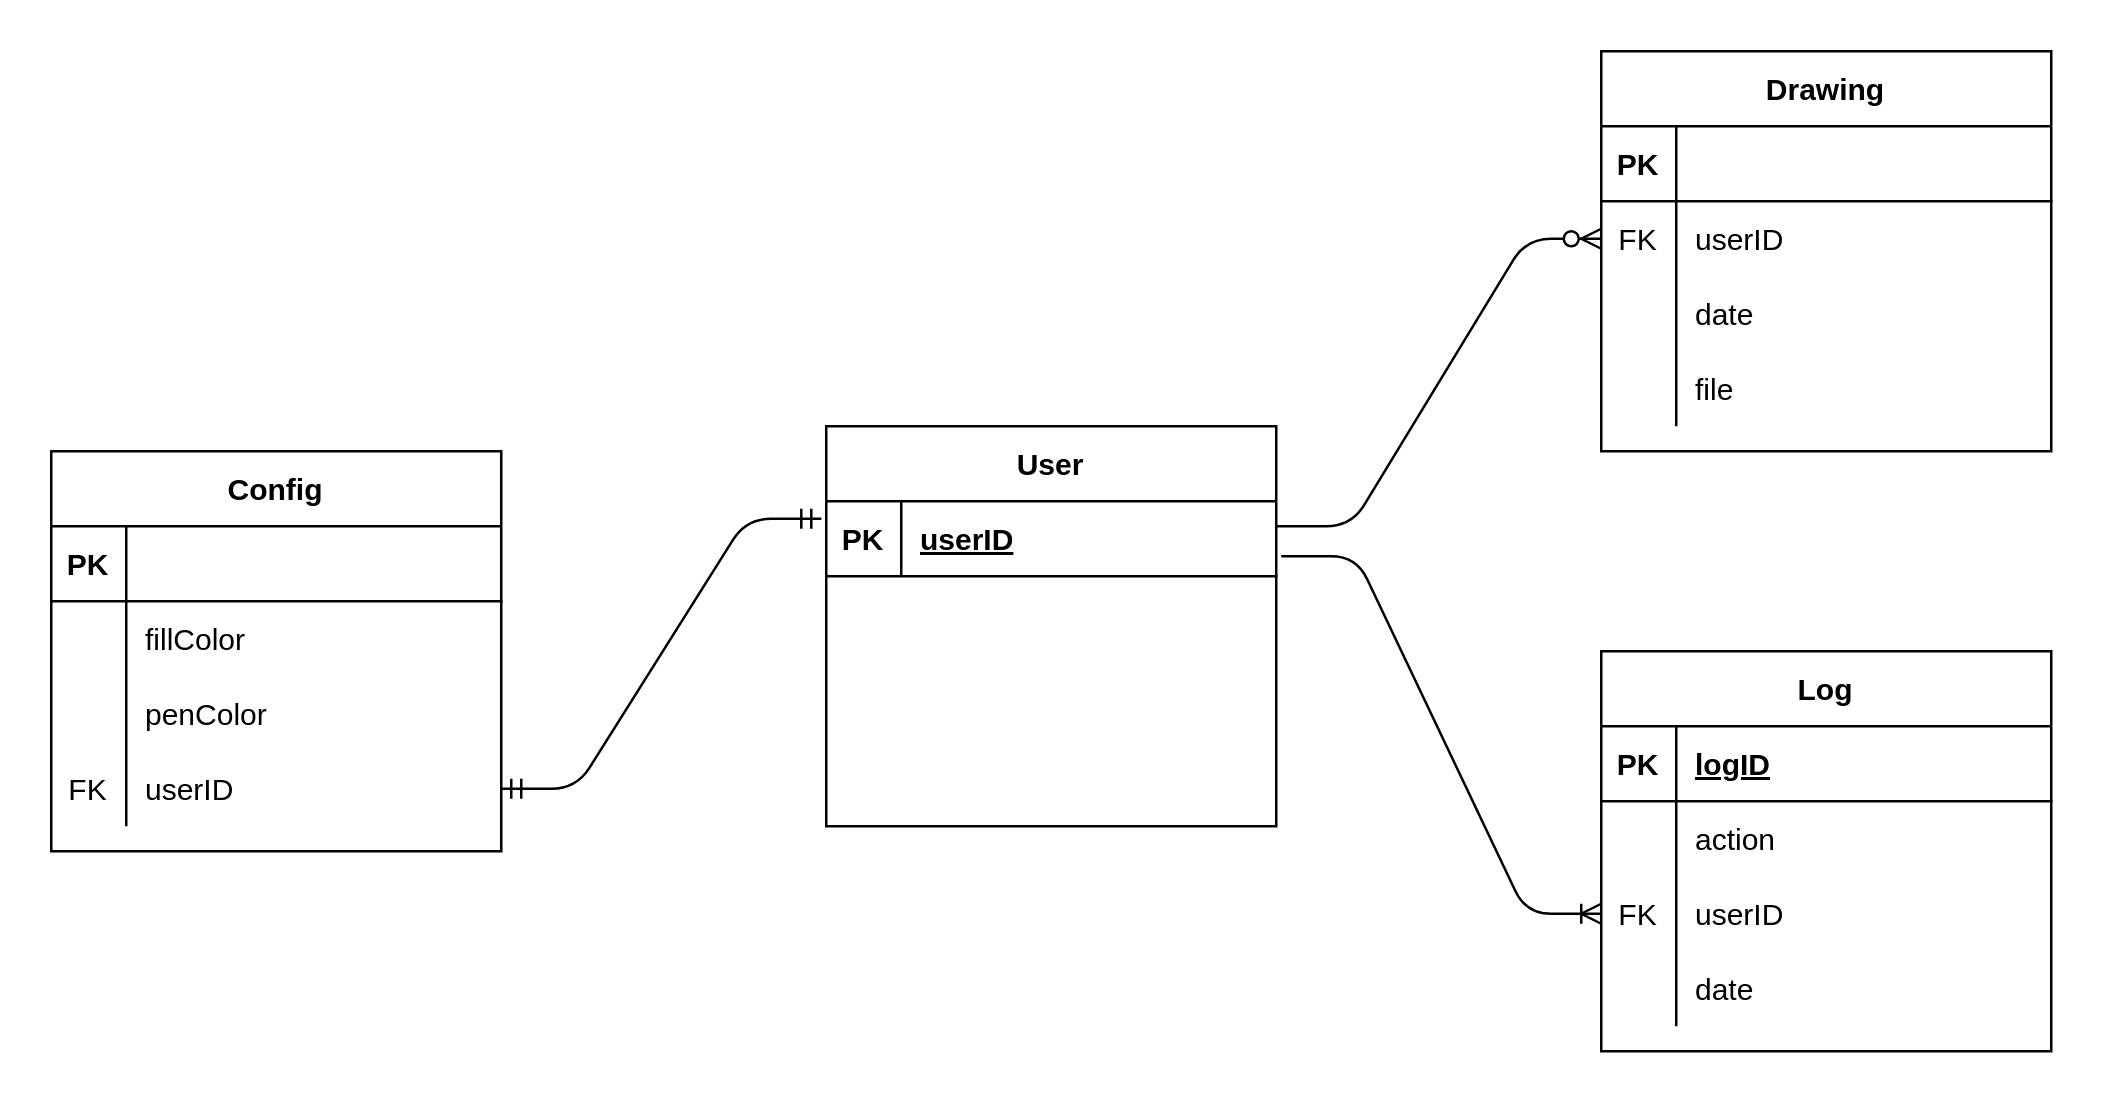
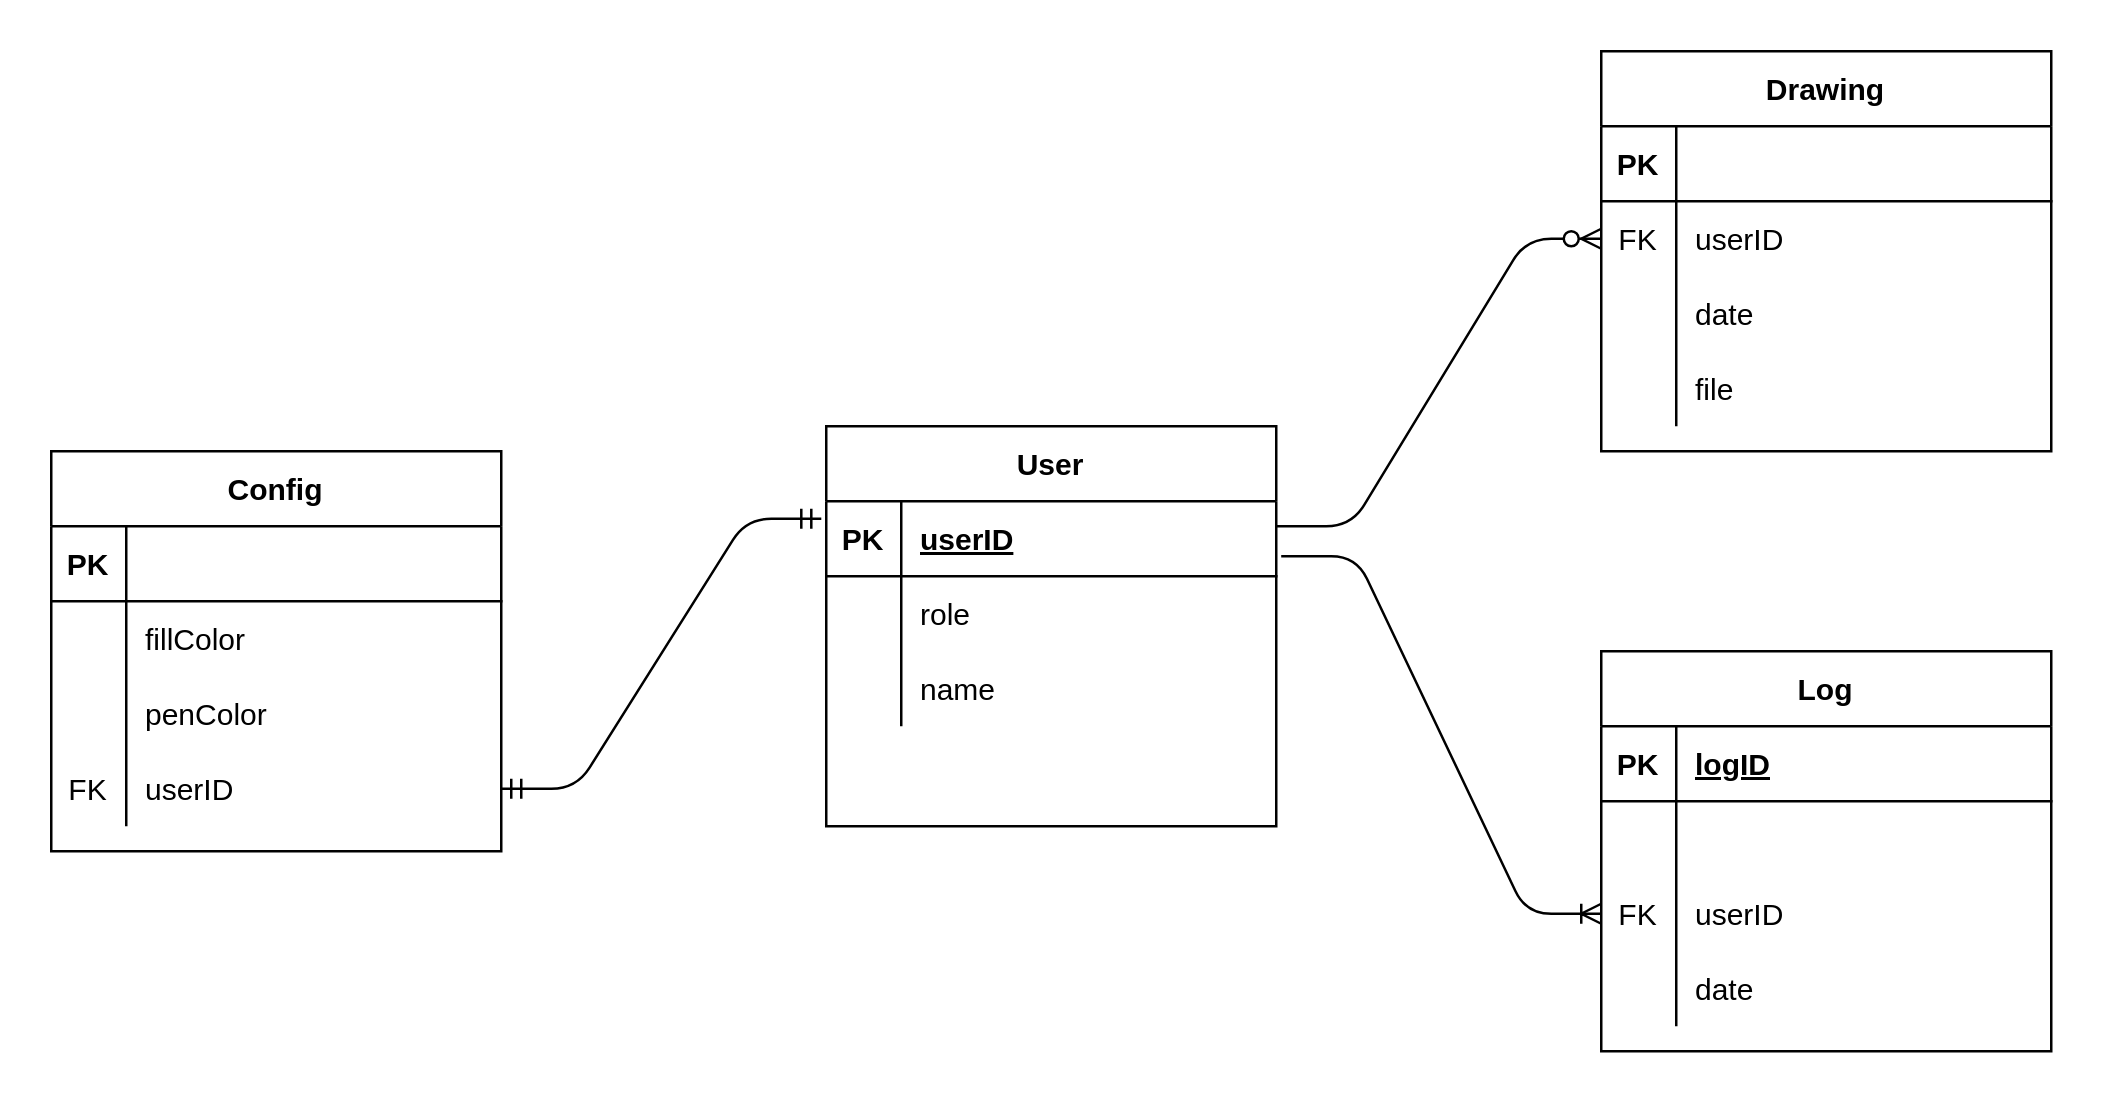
node "role": added
node "name": added
node "action": removed
